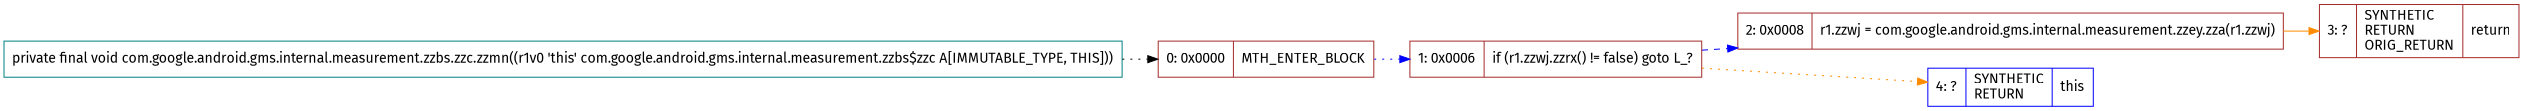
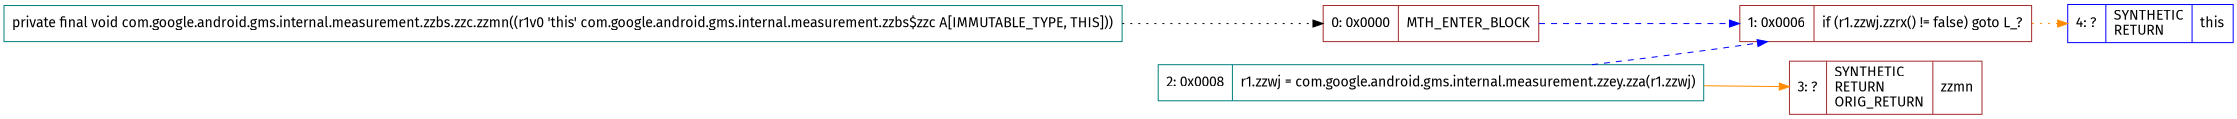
node "2: 0x0008": color brown -> teal
node "3: ?": text "return" -> "zzmn"
edge "1: 0x0006" -> "2: 0x0008": reversed
edge "0: 0x0000" -> "1: 0x0006": style dotted -> dashed
